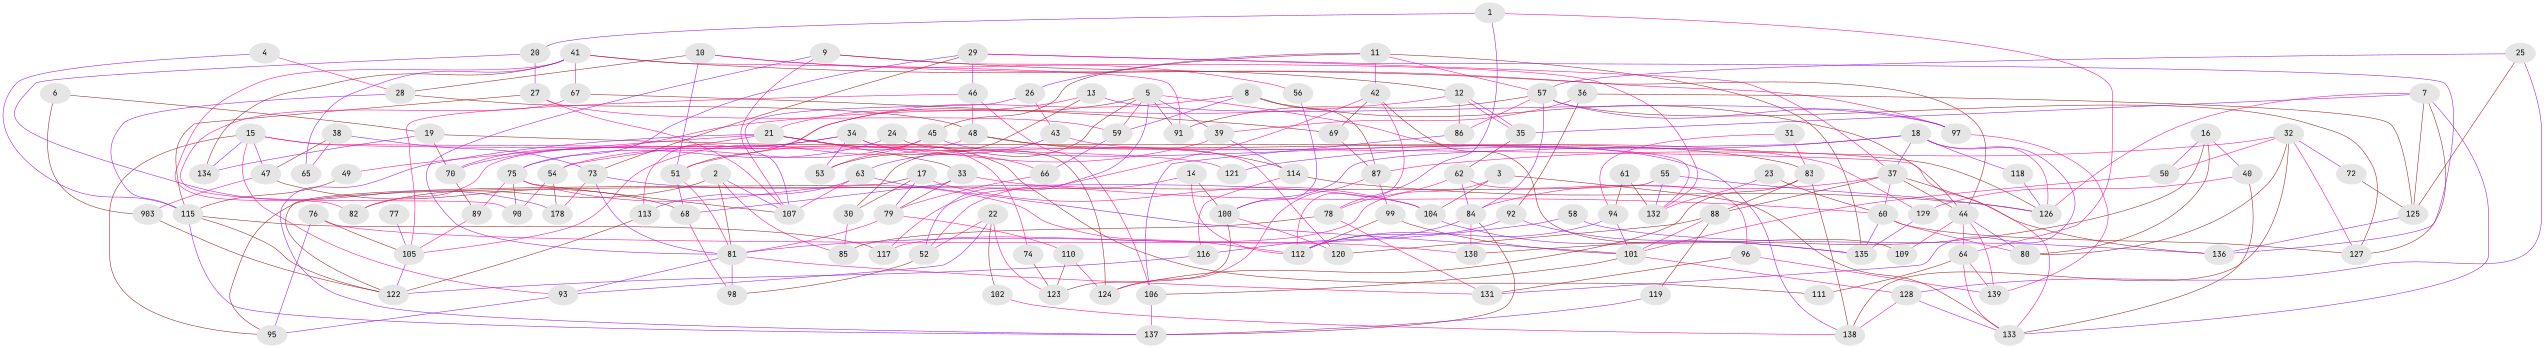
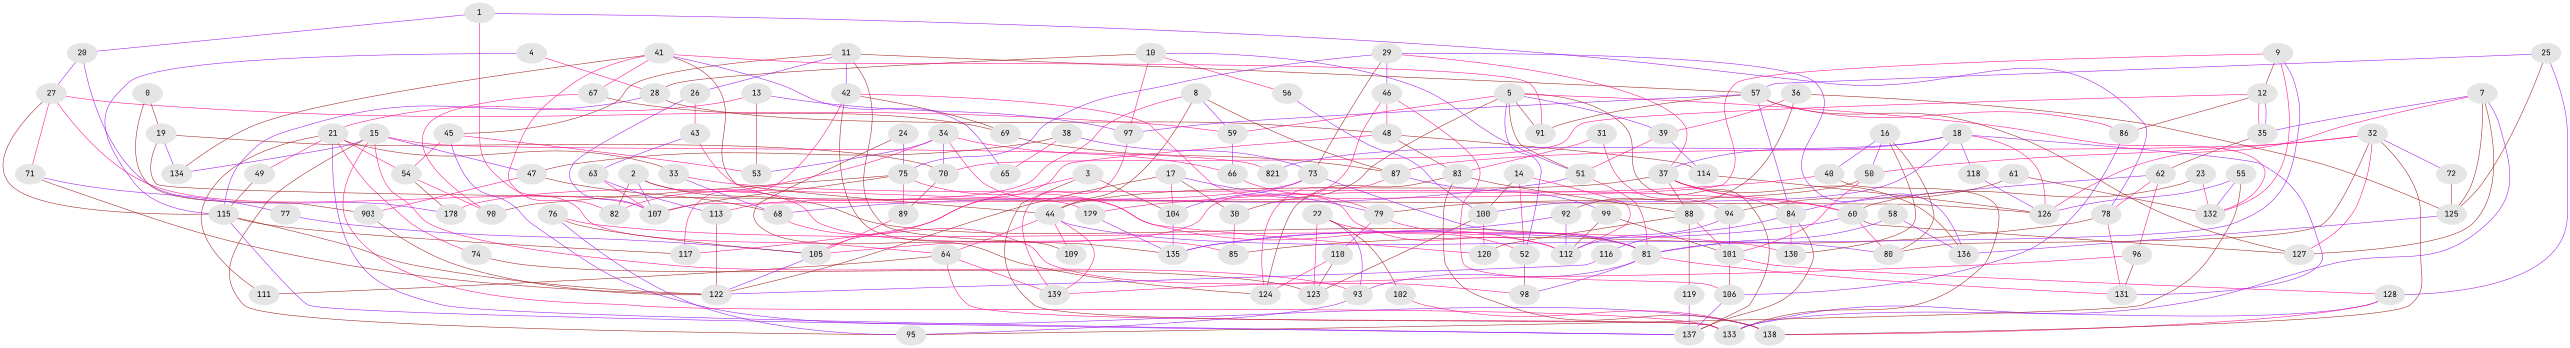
edge "11" -- "57": color deeppink -> brown
node "6": label "6" -> "0"
node "71": added
node "121": label "121" -> "821"
edge "5" -- "137": added
edge "114" -- "116": removed
edge "33" -- "79": now "50" -- "79"
edge "63" -- "101": removed
